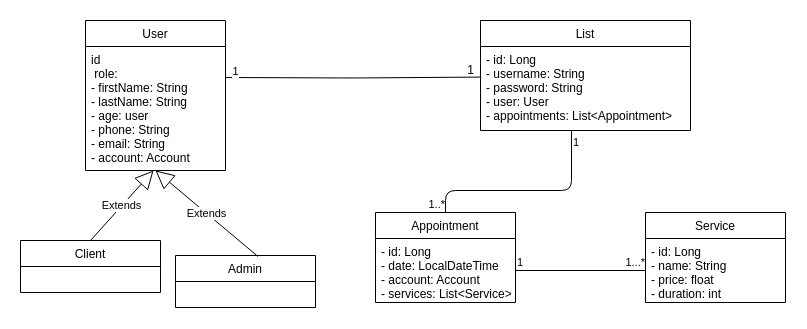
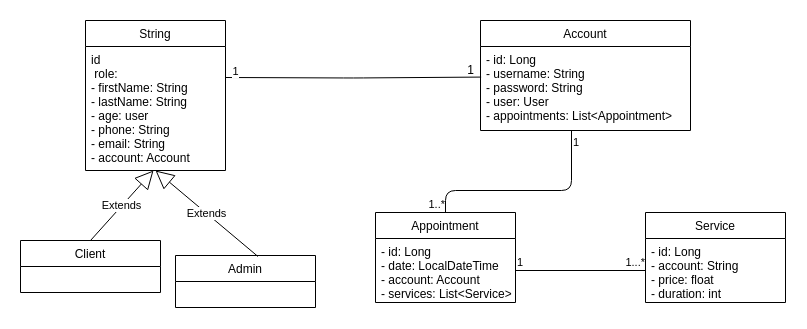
node "User": label "User" -> "String"
node "List": label "List" -> "Account"
node "- id: Long - name: String - price: float - duration: int": label "- id: Long - name: String - price: float - duration: int" -> "- id: Long - account: String - price: float - duration: int"
